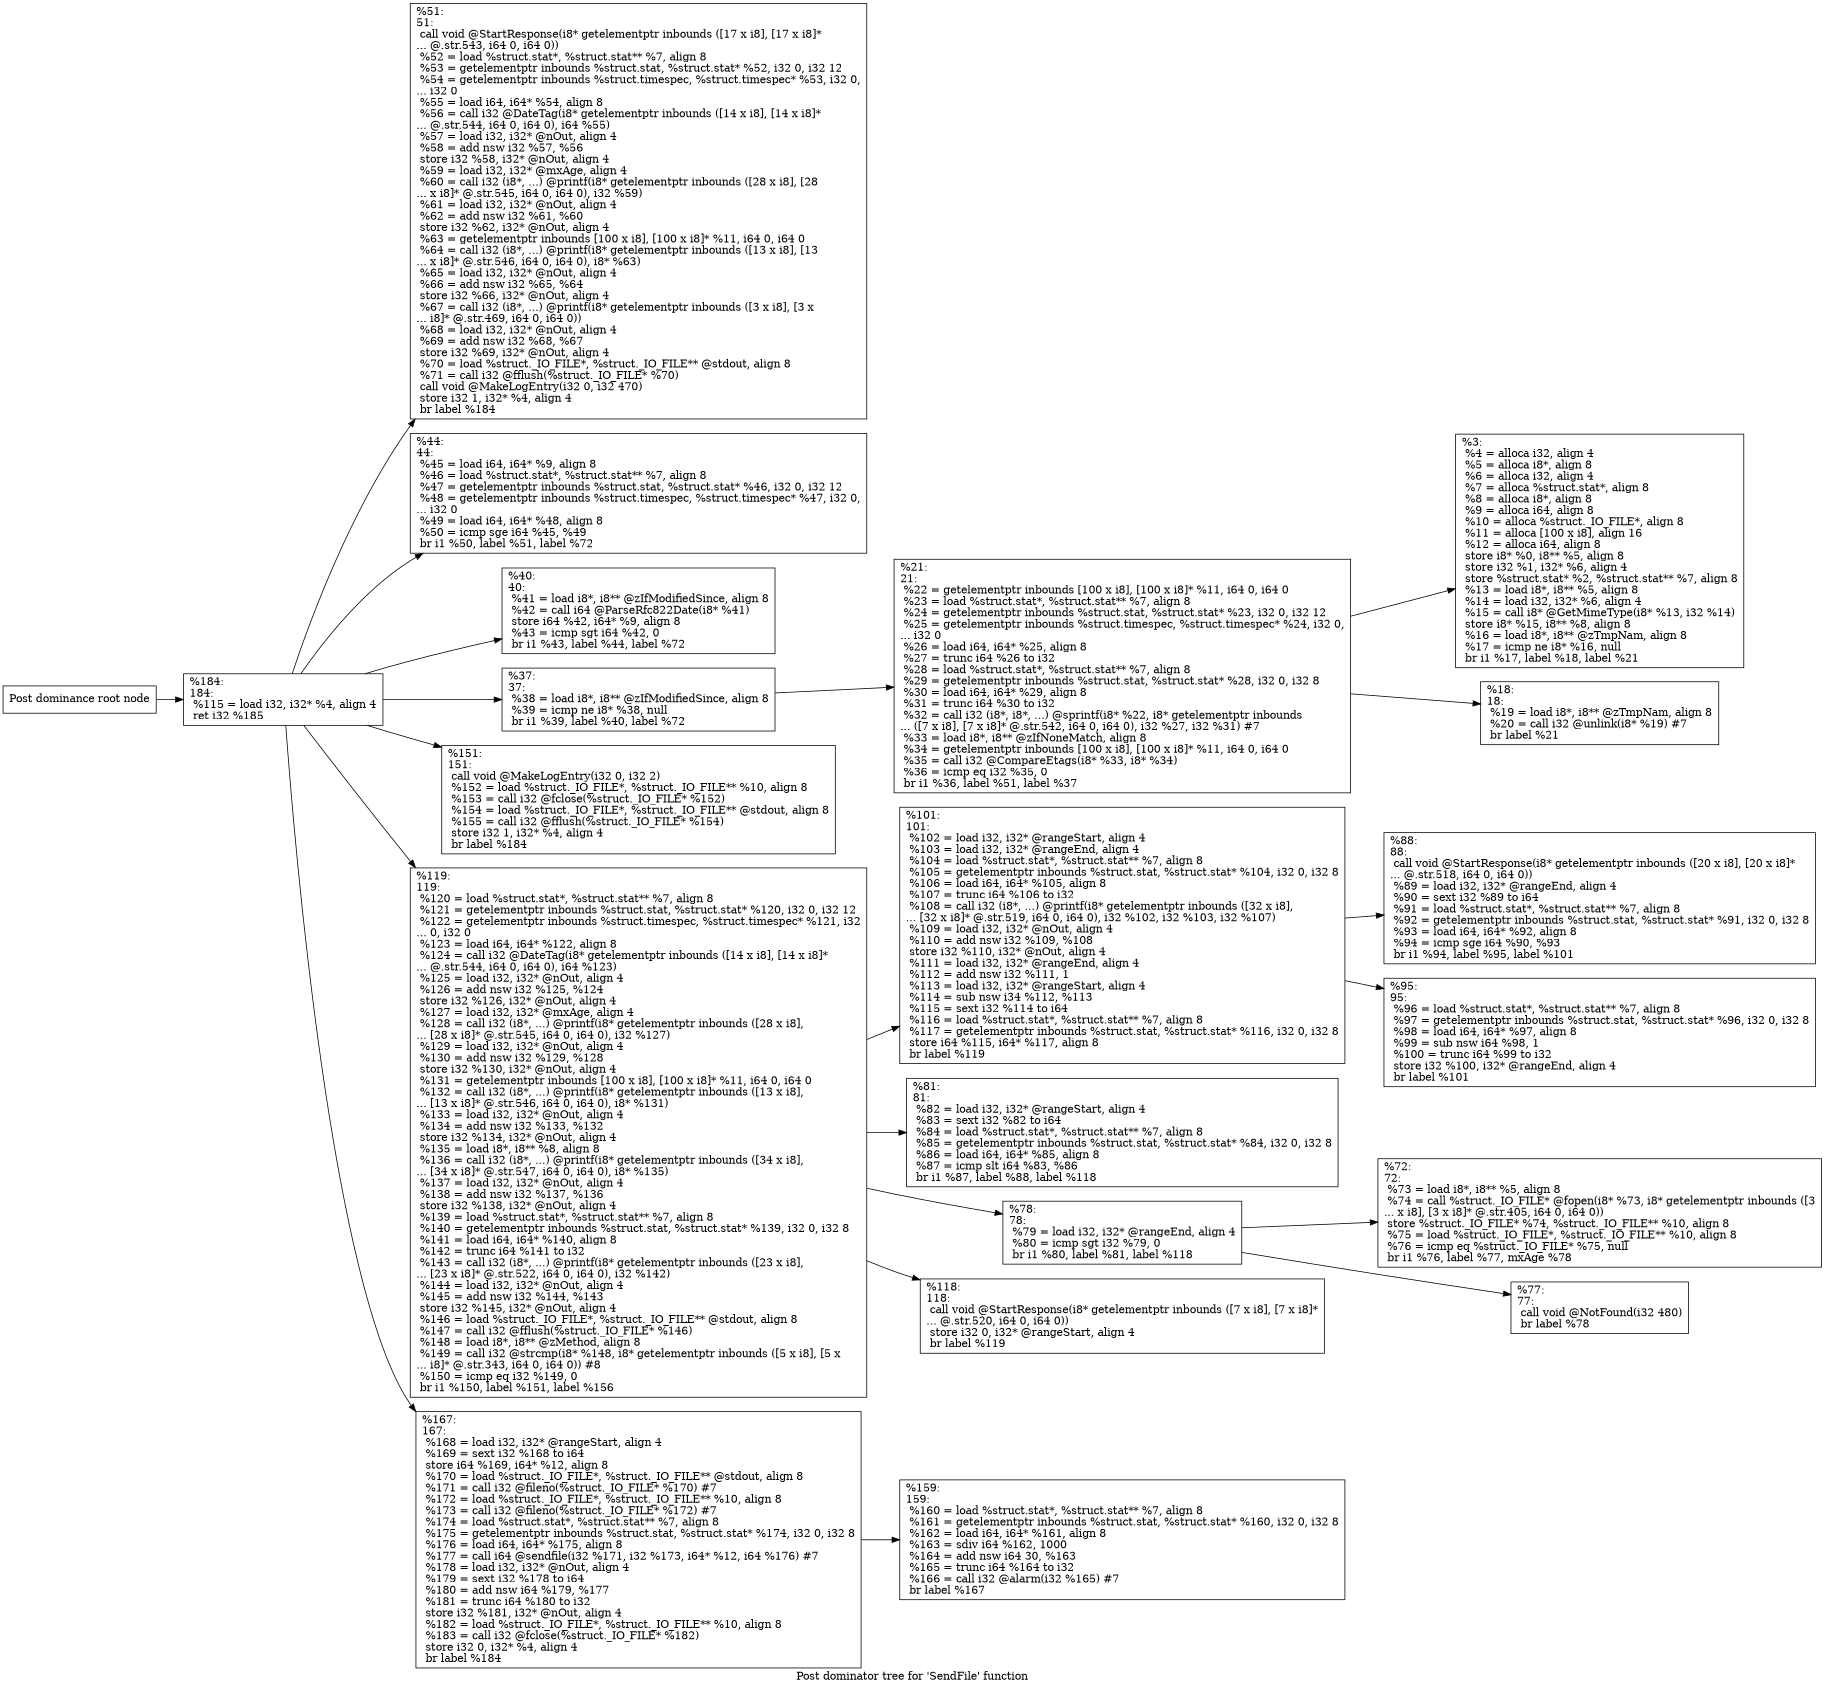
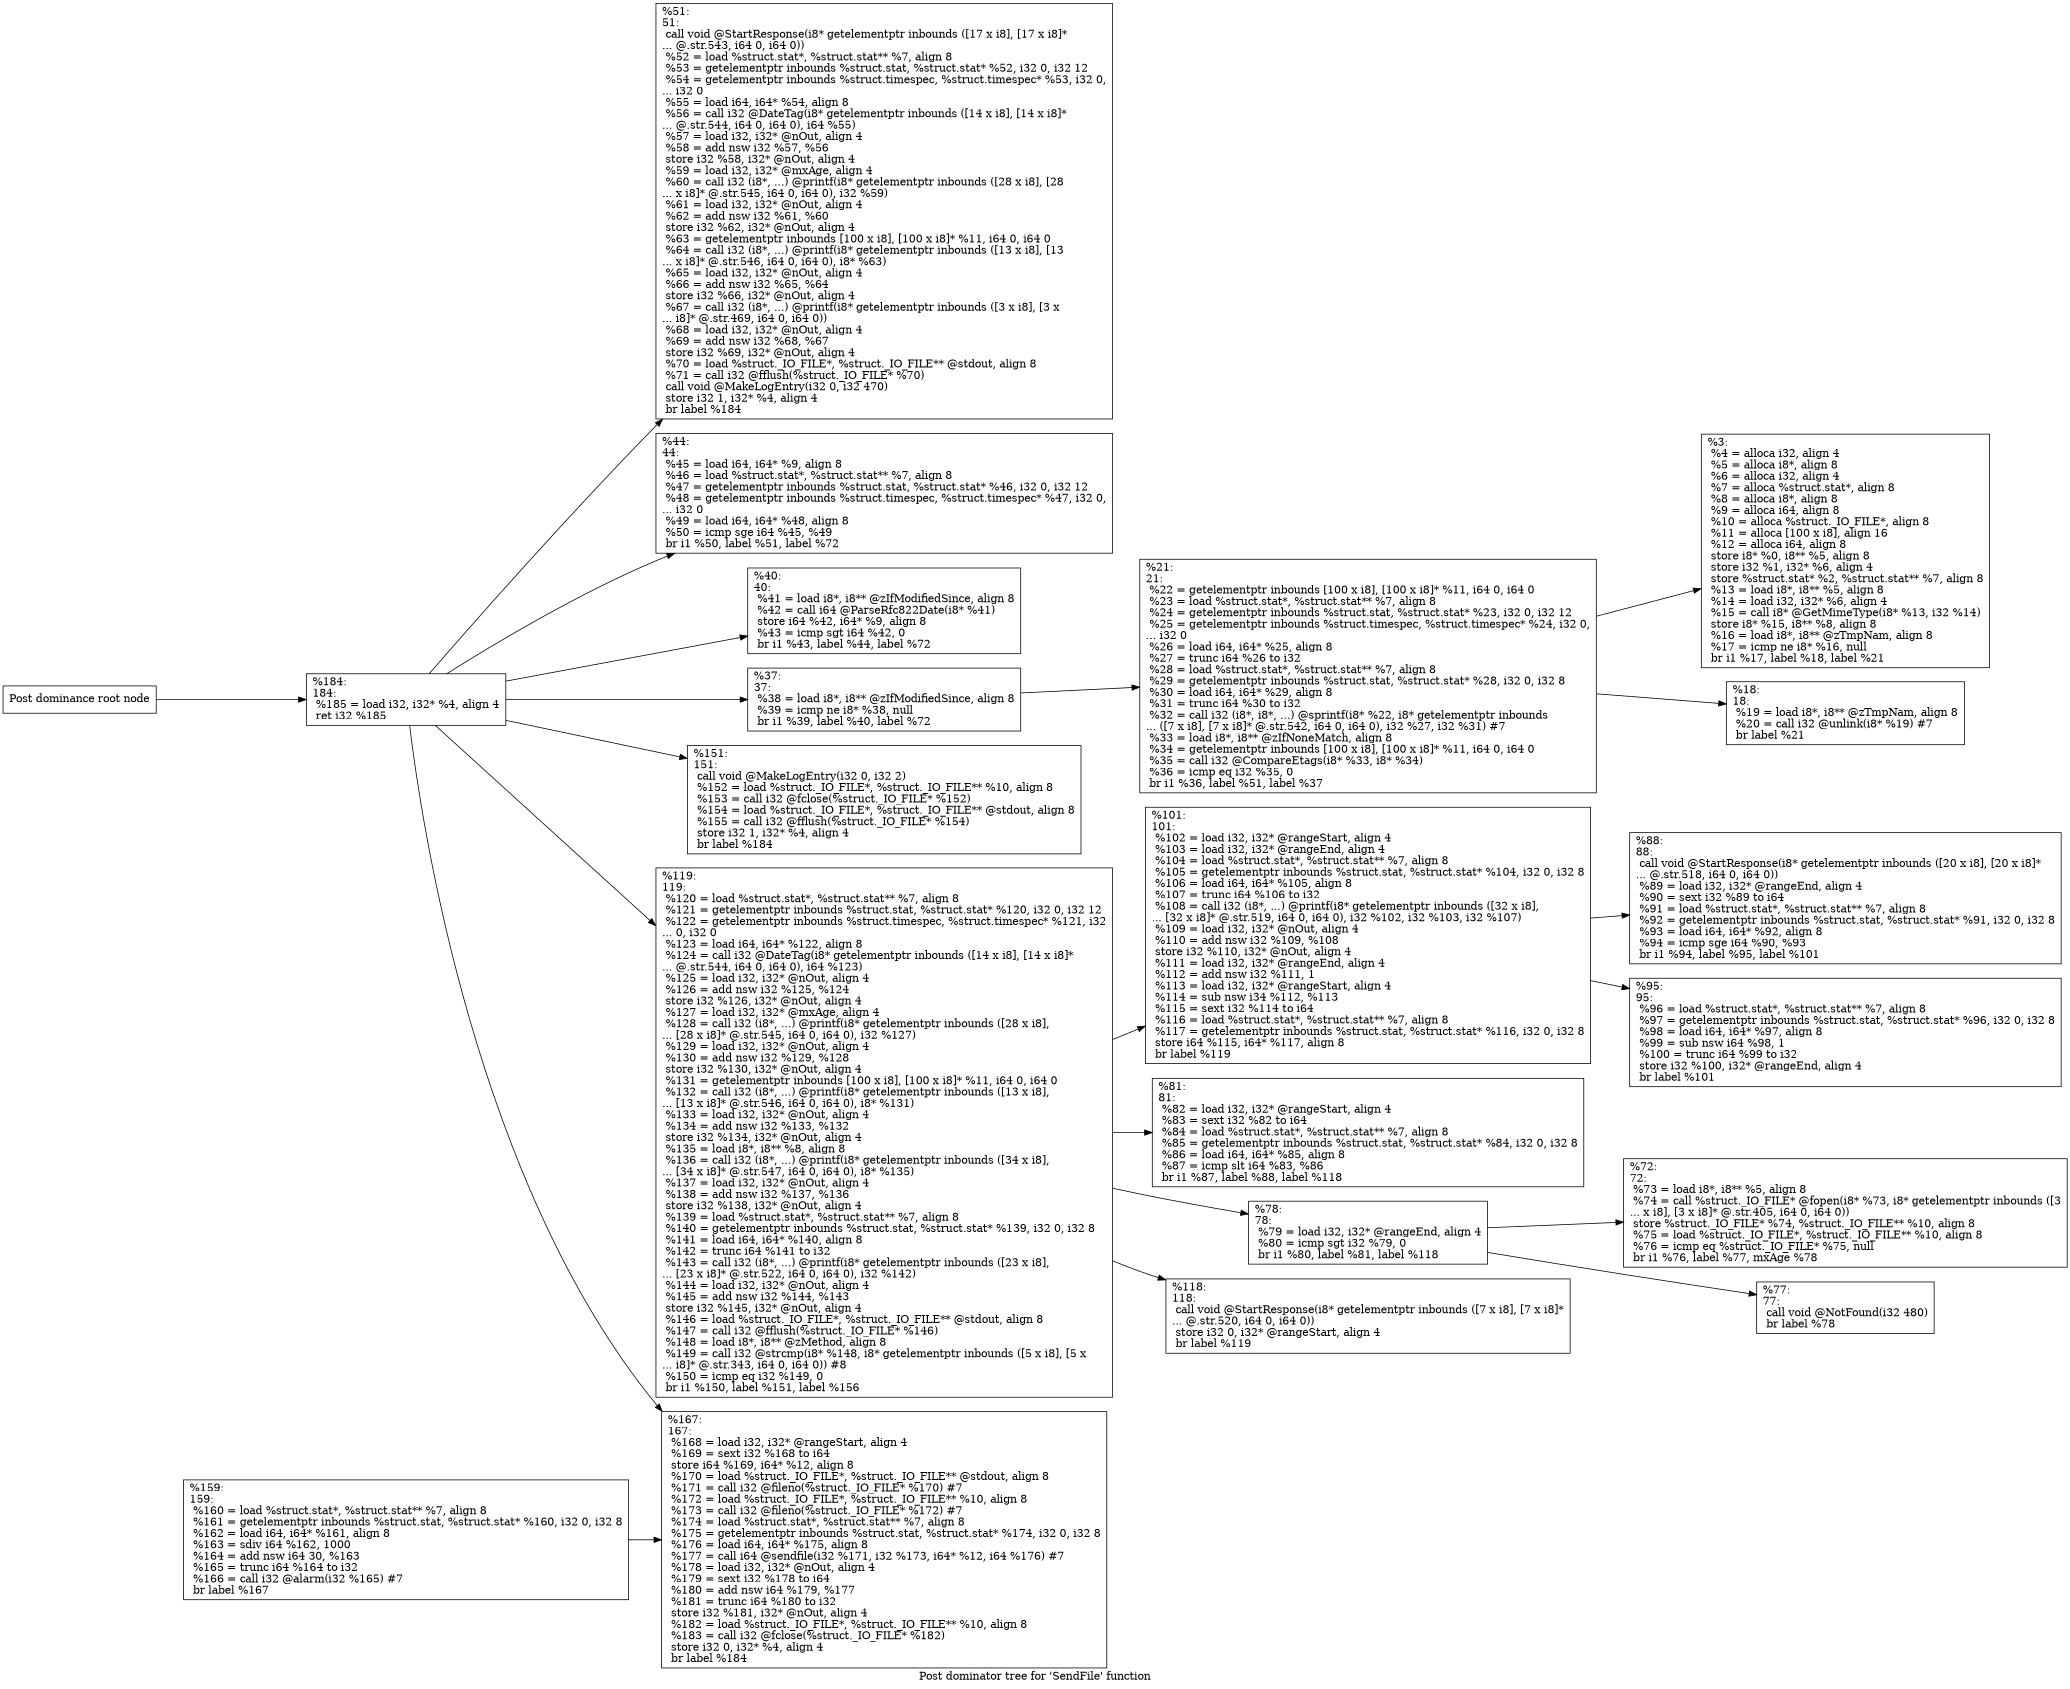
node "%184:": text "%115 = load i32, i32* %4, align 4" -> "%185 = load i32, i32* %4, align 4"
edge "%167:" -> "%159:": reversed
